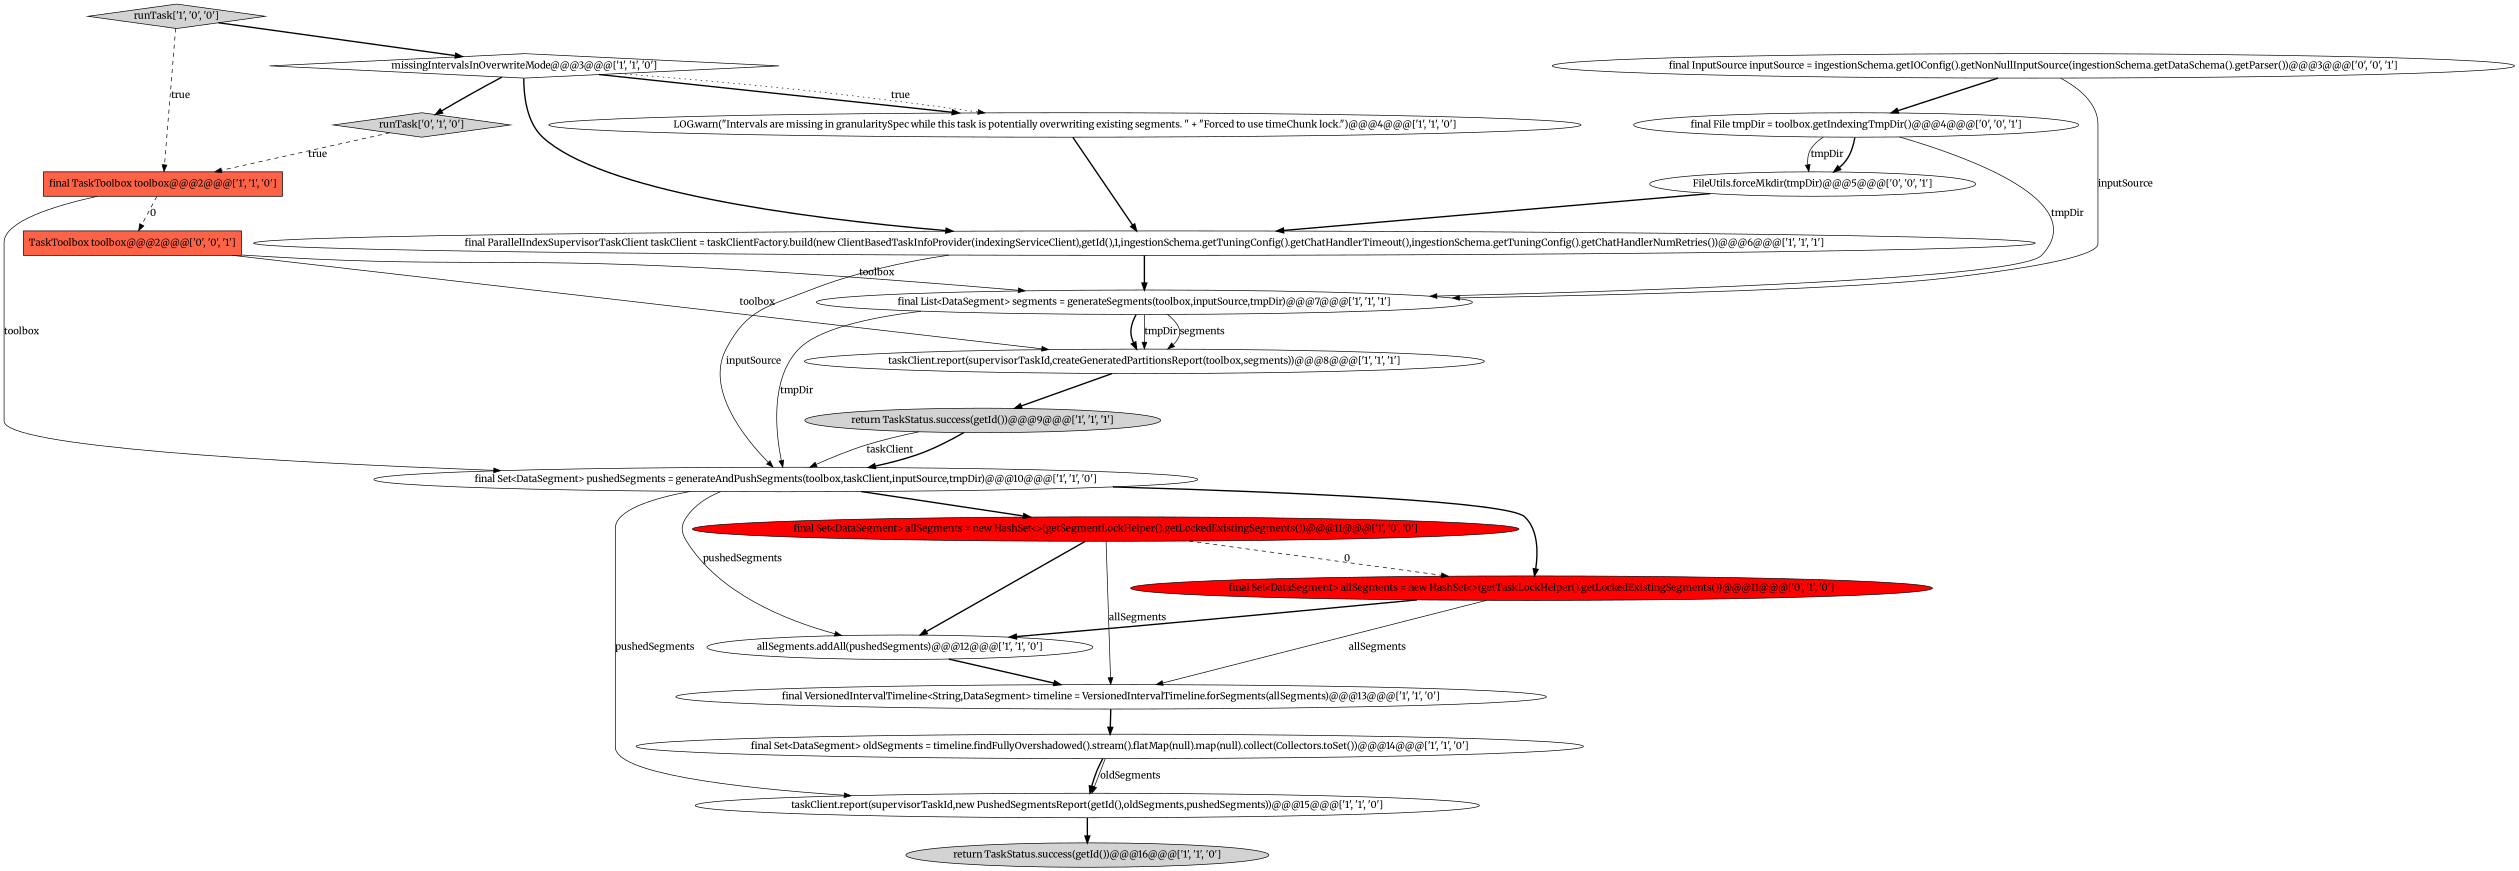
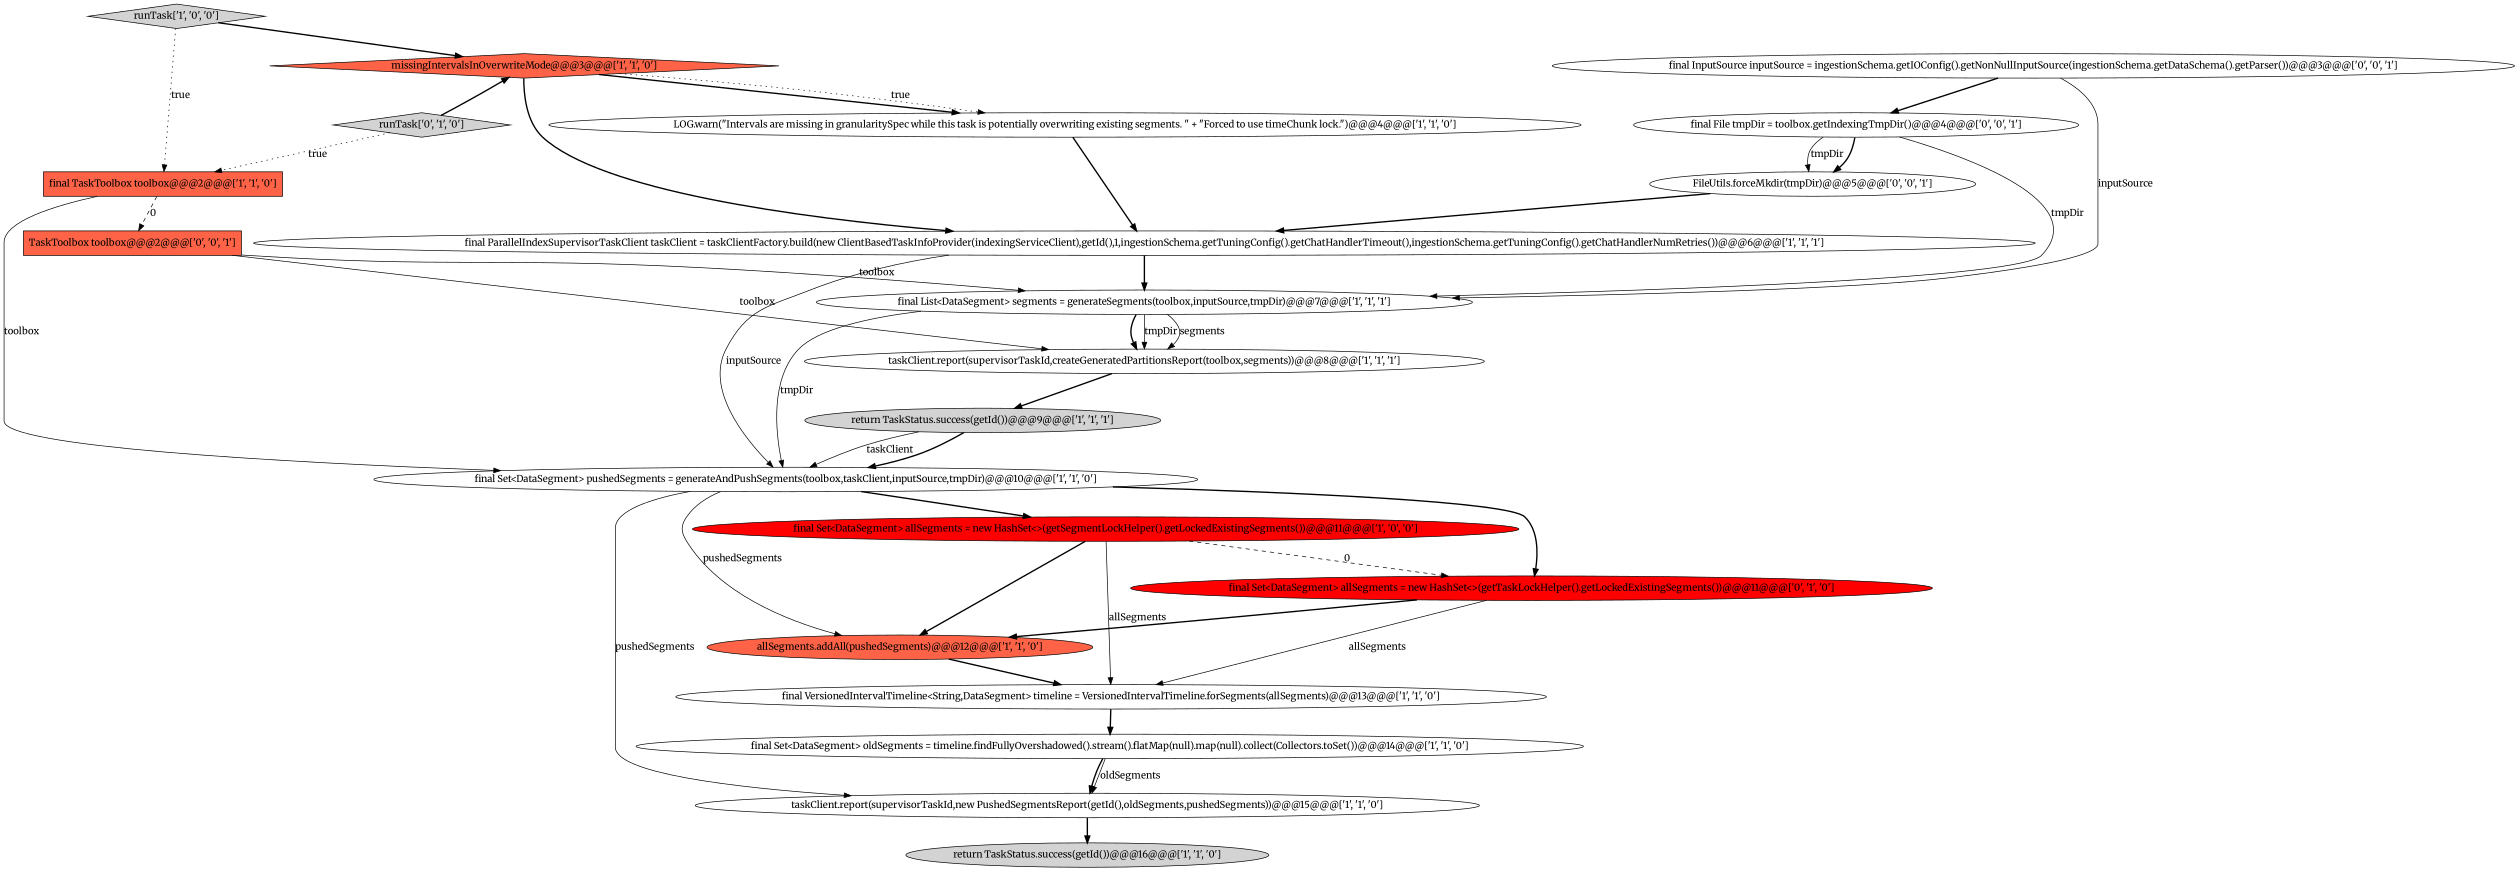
node "missingIntervalsInOverwriteMode@@@3@@@['1', '1', '0']": fillcolor white -> tomato
edge "missingIntervalsInOverwriteMode@@@3@@@['1', '1', '0']" -> "runTask['0', '1', '0']": reversed
edge "runTask['1', '0', '0']" -> "final TaskToolbox toolbox@@@2@@@['1', '1', '0']": style dashed -> dotted
edge "runTask['0', '1', '0']" -> "final TaskToolbox toolbox@@@2@@@['1', '1', '0']": style dashed -> dotted
node "allSegments.addAll(pushedSegments)@@@12@@@['1', '1', '0']": fillcolor white -> tomato
